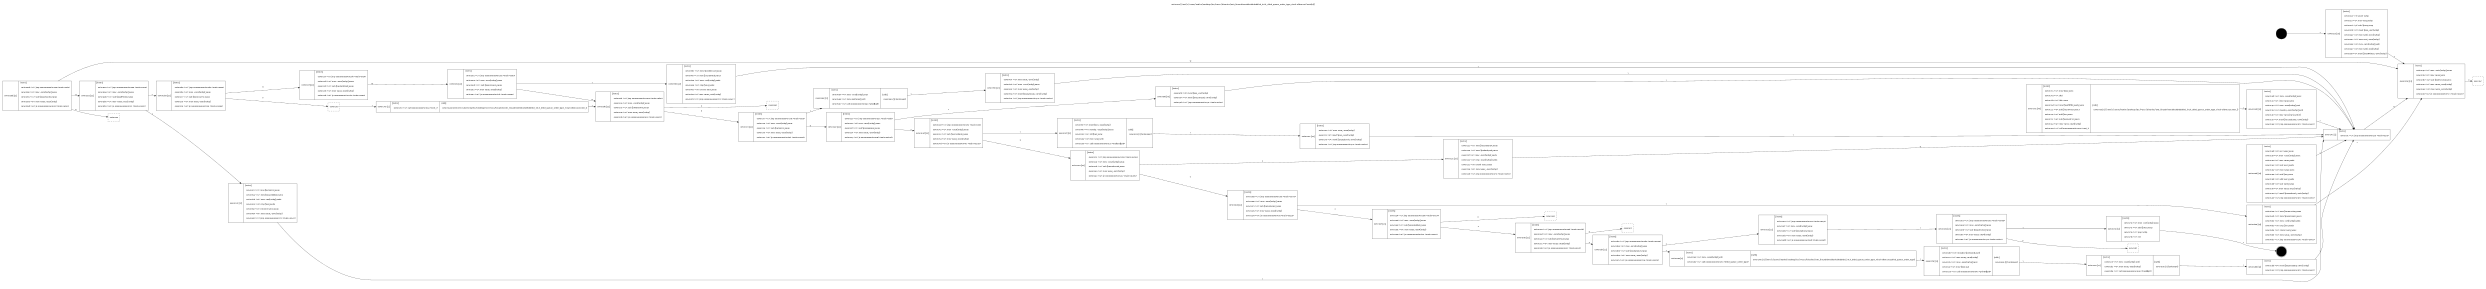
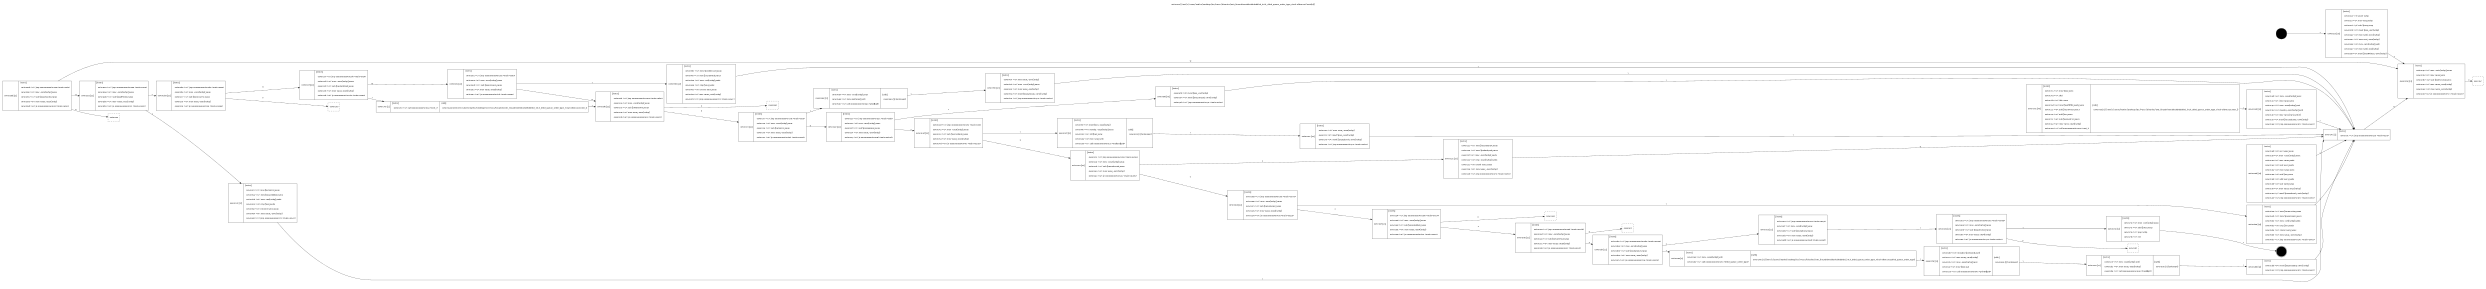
edge "0x4015e9" -> "0x401540 [5]": now "0x4012cf [22]" -> "0x401540 [5]"
edge "0x4014a6 [27]" -> "0x401276 [23]": now "0x4014a6 [27]" -> "0x40171c [5]"
